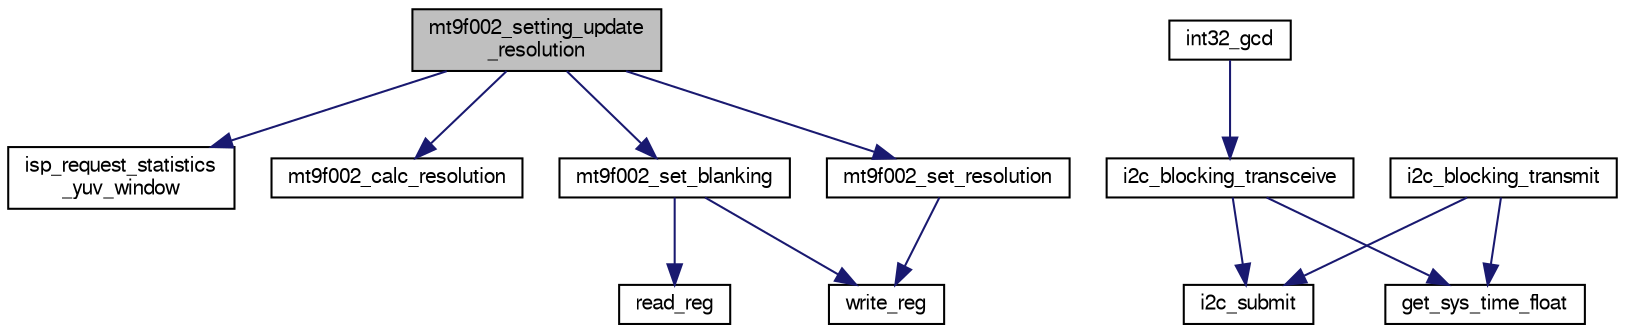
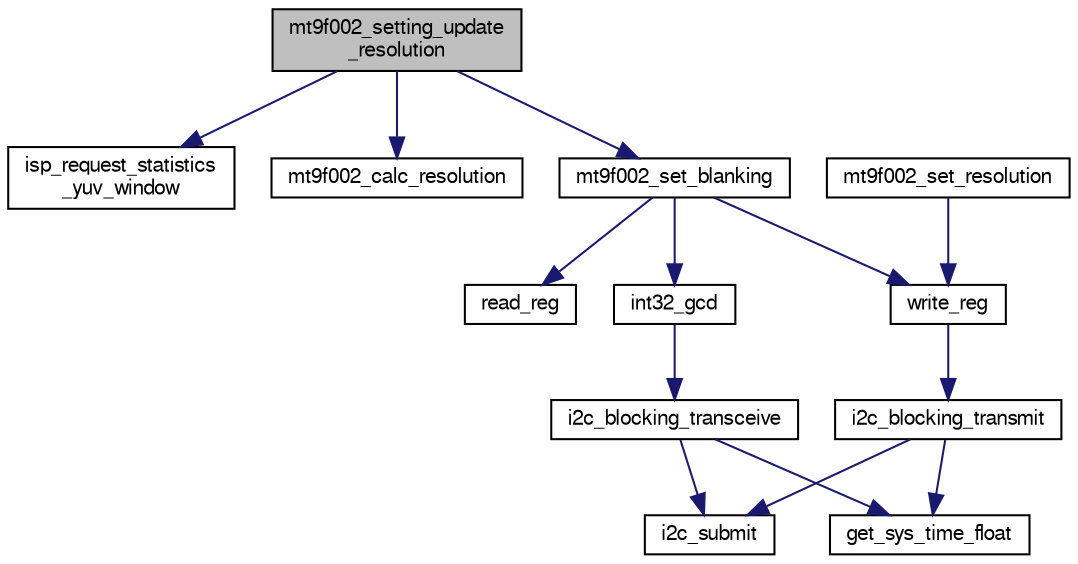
edge "mt9f002_setting_update _resolution" -> "mt9f002_set_resolution": removed
edge "mt9f002_set_blanking" -> "int32_gcd": added
edge "write_reg" -> "i2c_blocking_transmit": added
